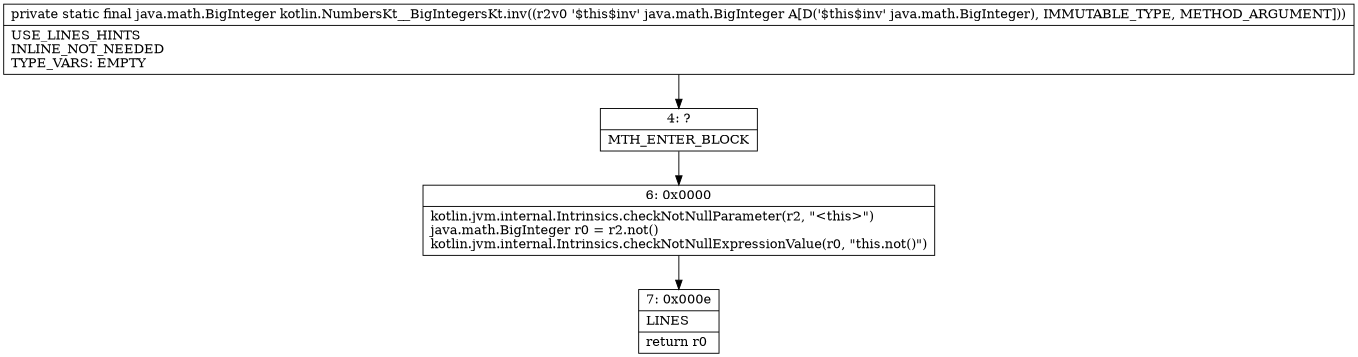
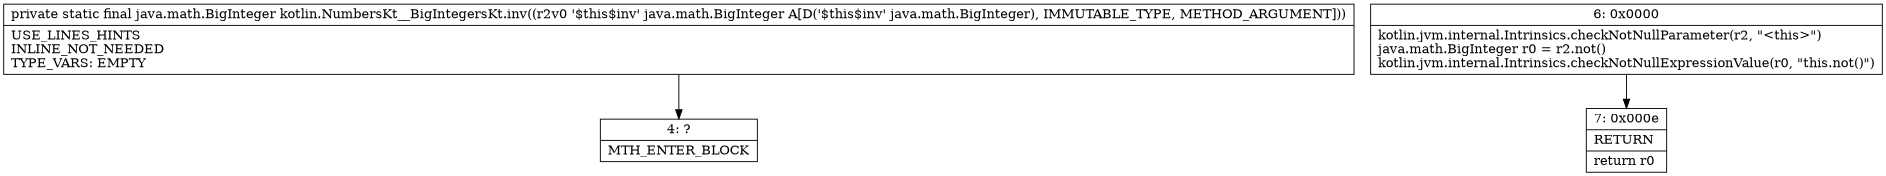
edge "4: ?" -> "6: 0x0000": removed
node "7: 0x000e": text "LINES" -> "RETURN"
